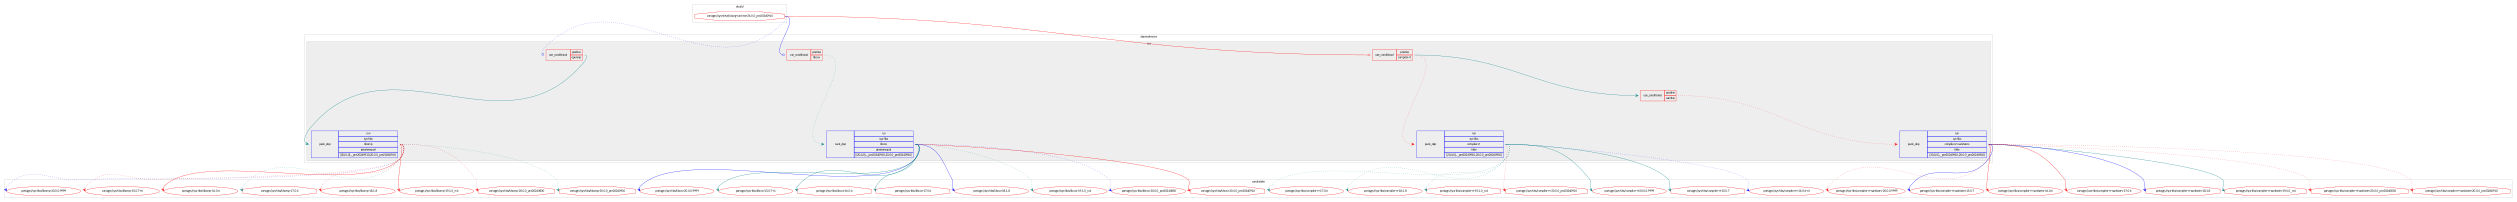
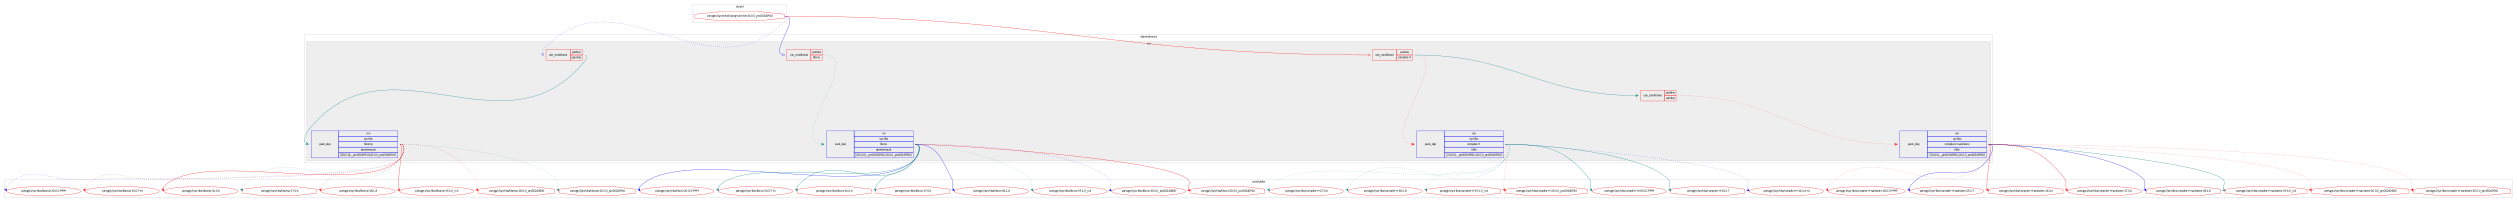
node "portage://sys-libs/compiler-rt-sanitizers-16.0.6": shape ellipse -> octagon
